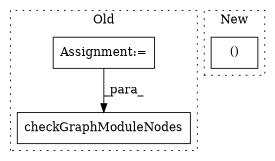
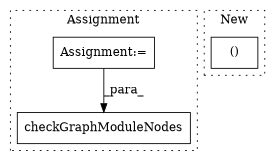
cluster "Old": label "Old" -> "Assignment"
